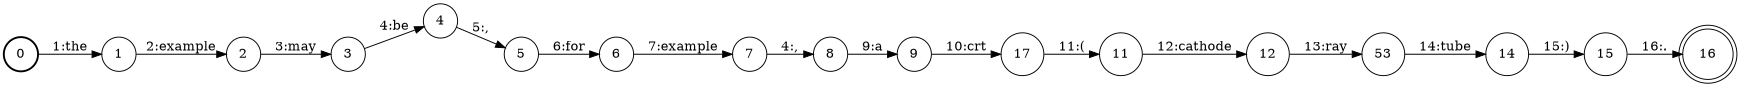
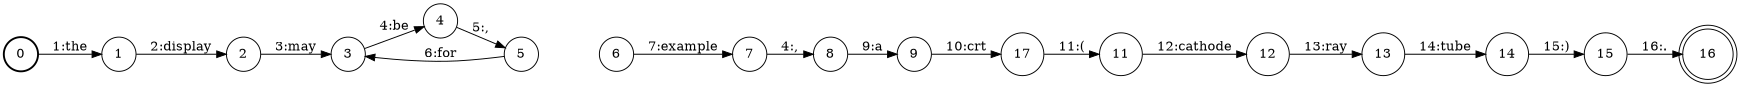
edge "1" -> "2": label "2:example" -> "2:display"
edge "5" -> "6": now "5" -> "3"
node "53": label "53" -> "13"
